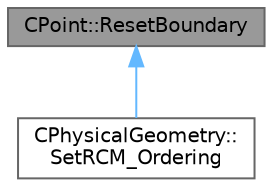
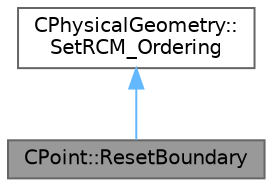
edge "CPhysicalGeometry:: SetRCM_Ordering" -> "CPoint::ResetBoundary": reversed
